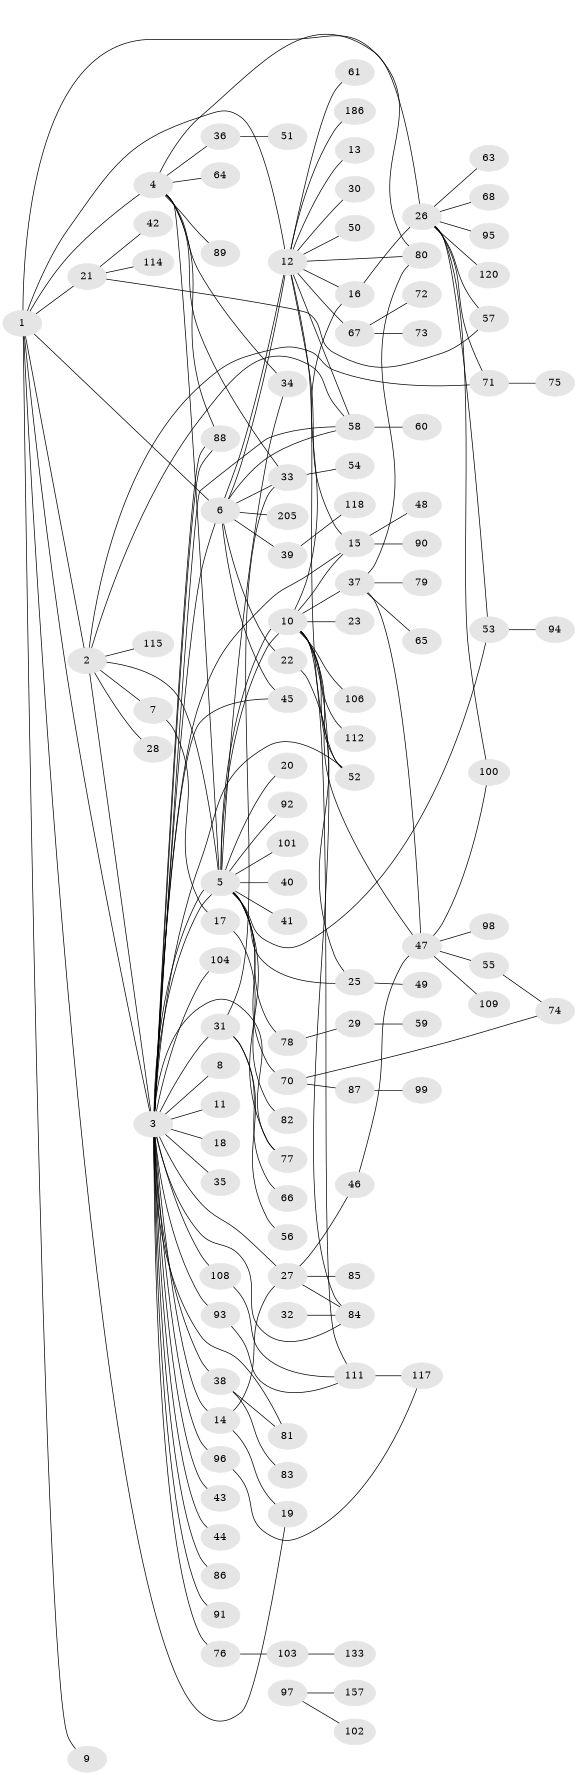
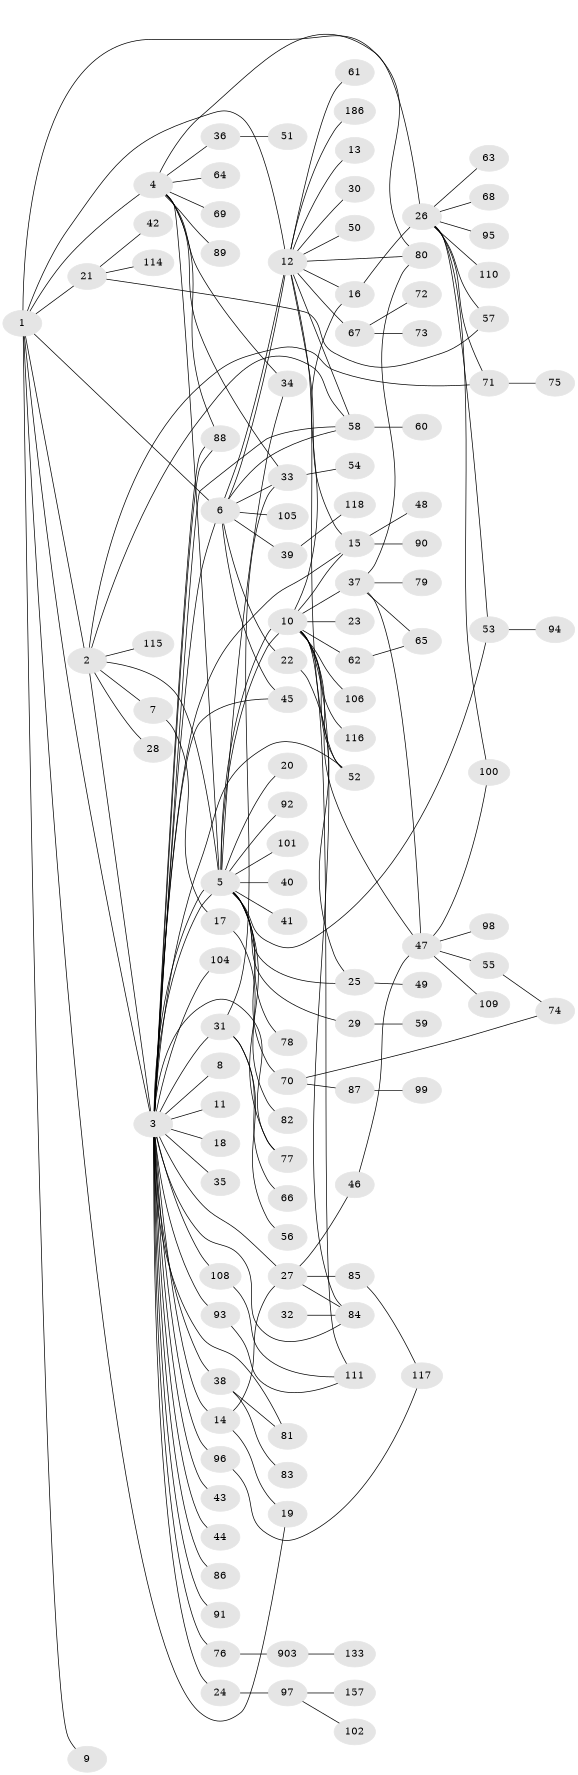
node "69": added
node "120": label "120" -> "110"
node "205": label "205" -> "105"
node "62": added
node "112": label "112" -> "116"
edge "29" -- "78": now "29" -- "5"
edge "111" -- "117": now "85" -- "117"
node "103": label "103" -> "903"
node "24": added
